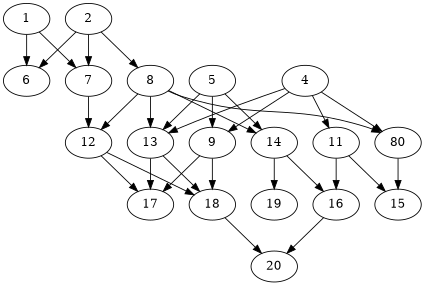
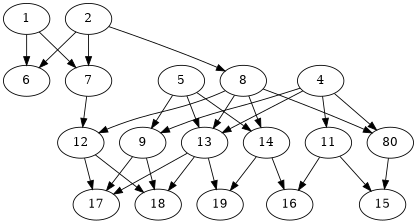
edge "13" -> "19": added
node "20": removed
